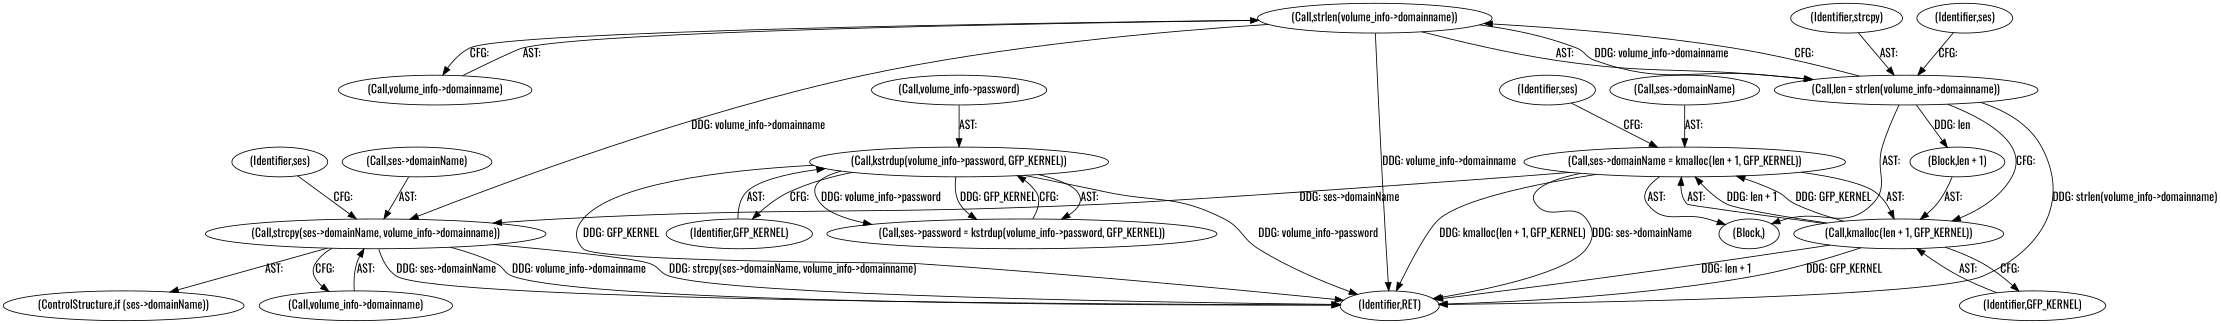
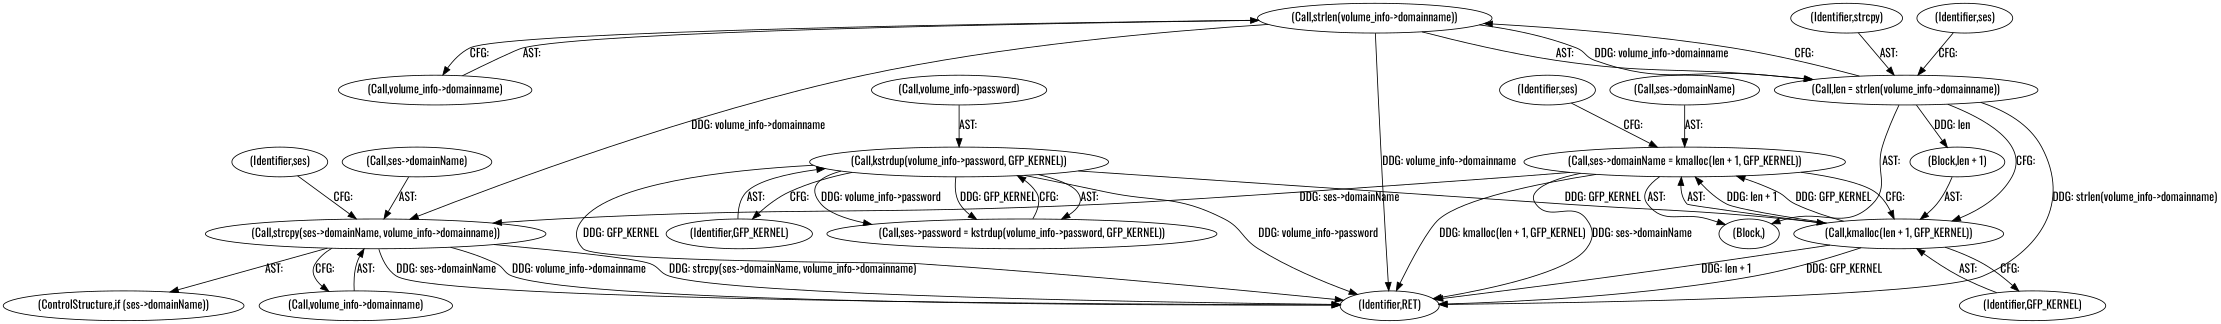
edge "(Call,kstrdup(volume_info->password, GFP_KERNEL))" -> "(Call,kmalloc(len + 1, GFP_KERNEL))": added, label "DDG: GFP_KERNEL"
edge "(Call,ses->domainName = kmalloc(len + 1, GFP_KERNEL))" -> "(Call,kmalloc(len + 1, GFP_KERNEL))": label "AST: " -> "CFG: "
